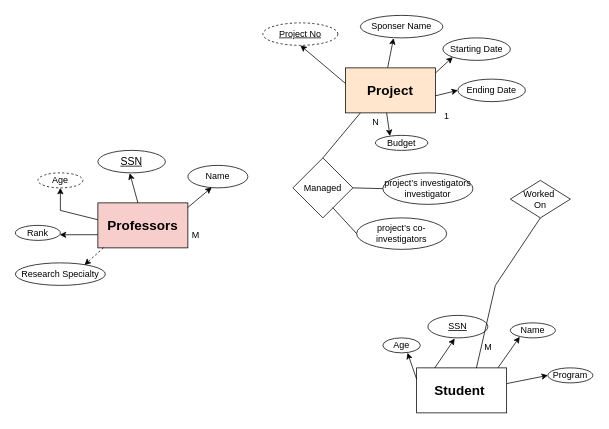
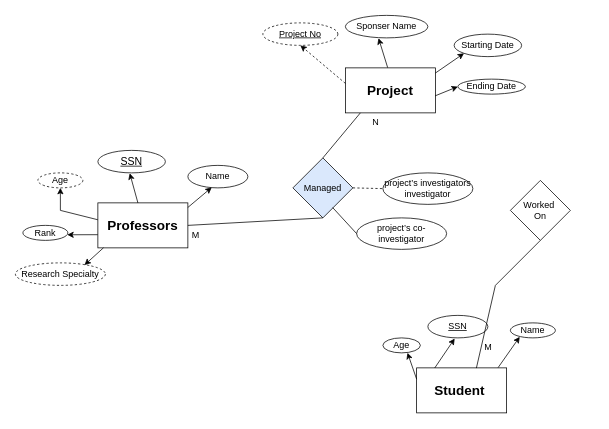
node "Sponser Name": moved (402, 27) -> (387, 27)
node "Starting Date": moved (477, 49) -> (488, 45)
edge "Project" -> "Project No": style solid -> dashed
node "Project": fillcolor #ffe6cc -> #ffffff
node "Ending Date": size 68x23 -> 68x15
node "1": removed
edge "Project" -> "Budget": removed
node "Budget": removed
node "Managed": fillcolor #ffffff -> #dae8fc
edge "Managed" -- "project’s investigators investigator": style solid -> dashed
node "Worked On": size 60x38 -> 60x60
edge "Managed" -- "Professors": added
node "Professors": fillcolor #f8cecc -> #ffffff
node "Rank": moved (38, 233) -> (45, 233)
node "project’s co-investigators": label "project’s co-investigators" -> "project’s co-investigator"
edge "Professors" -> "Research Specialty": style dashed -> solid
node "Research Specialty": style solid -> dashed
node "Program": removed
edge "Student" -> "Program": removed
